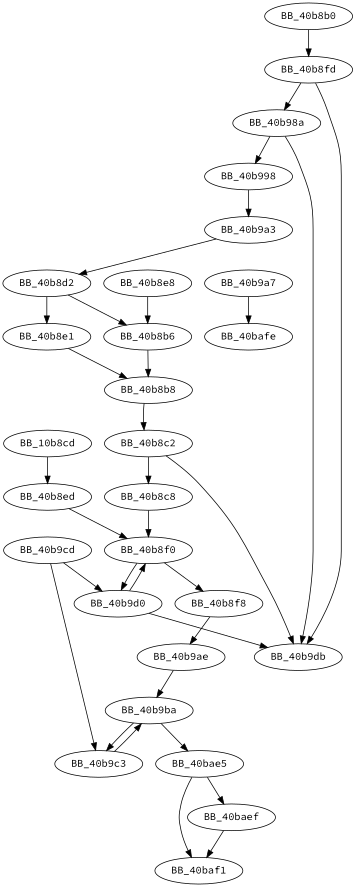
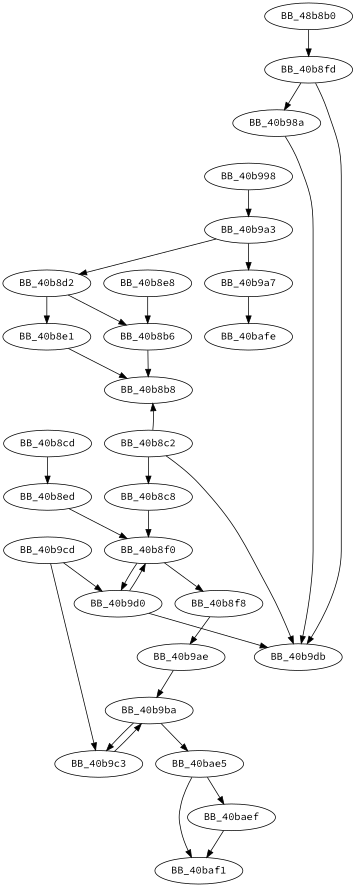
node "BB_40b8b0": label "BB_40b8b0" -> "BB_48b8b0"
edge "BB_40b98a" -> "BB_40b998": removed
edge "BB_40b9a3" -> "BB_40b9a7": added
edge "BB_40b8b8" -> "BB_40b8c2": reversed
node "BB_10b8cd": label "BB_10b8cd" -> "BB_40b8cd"
